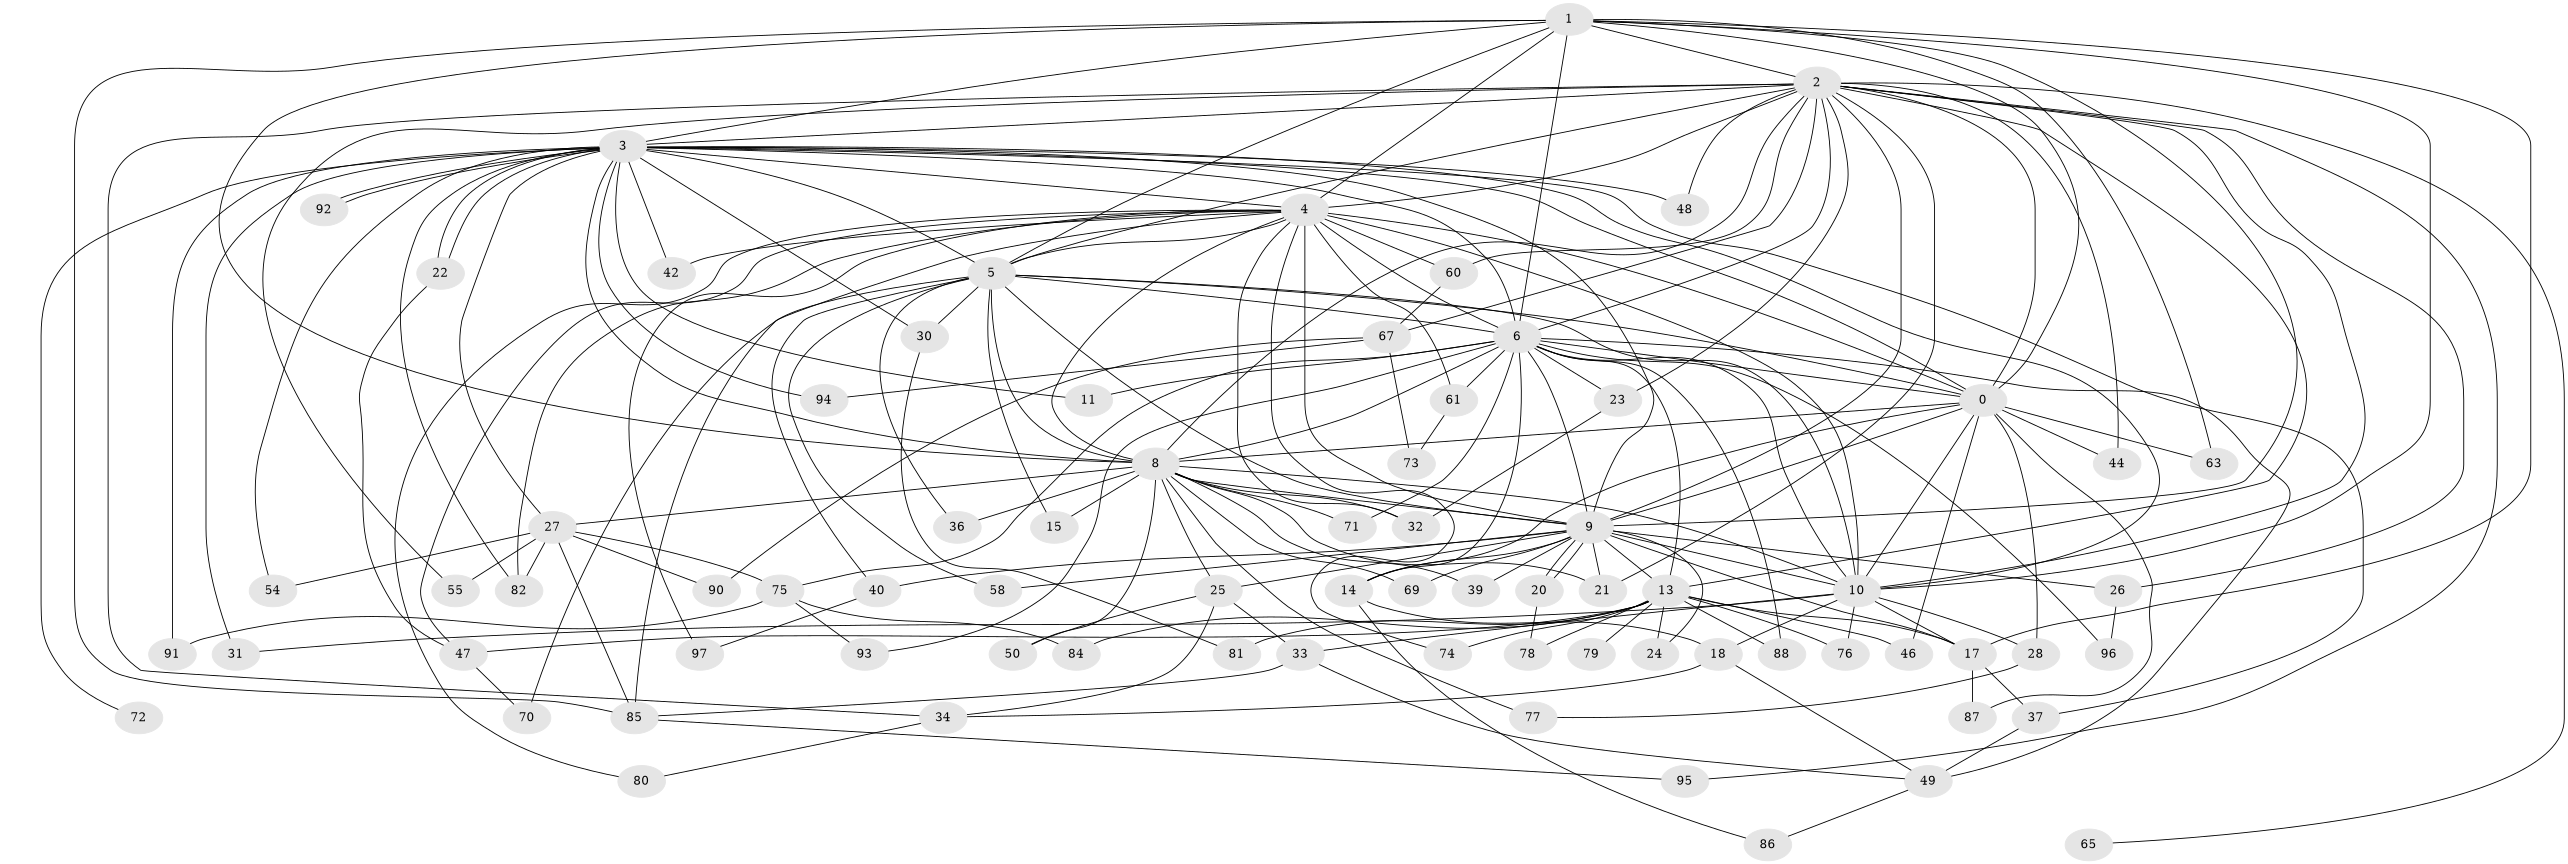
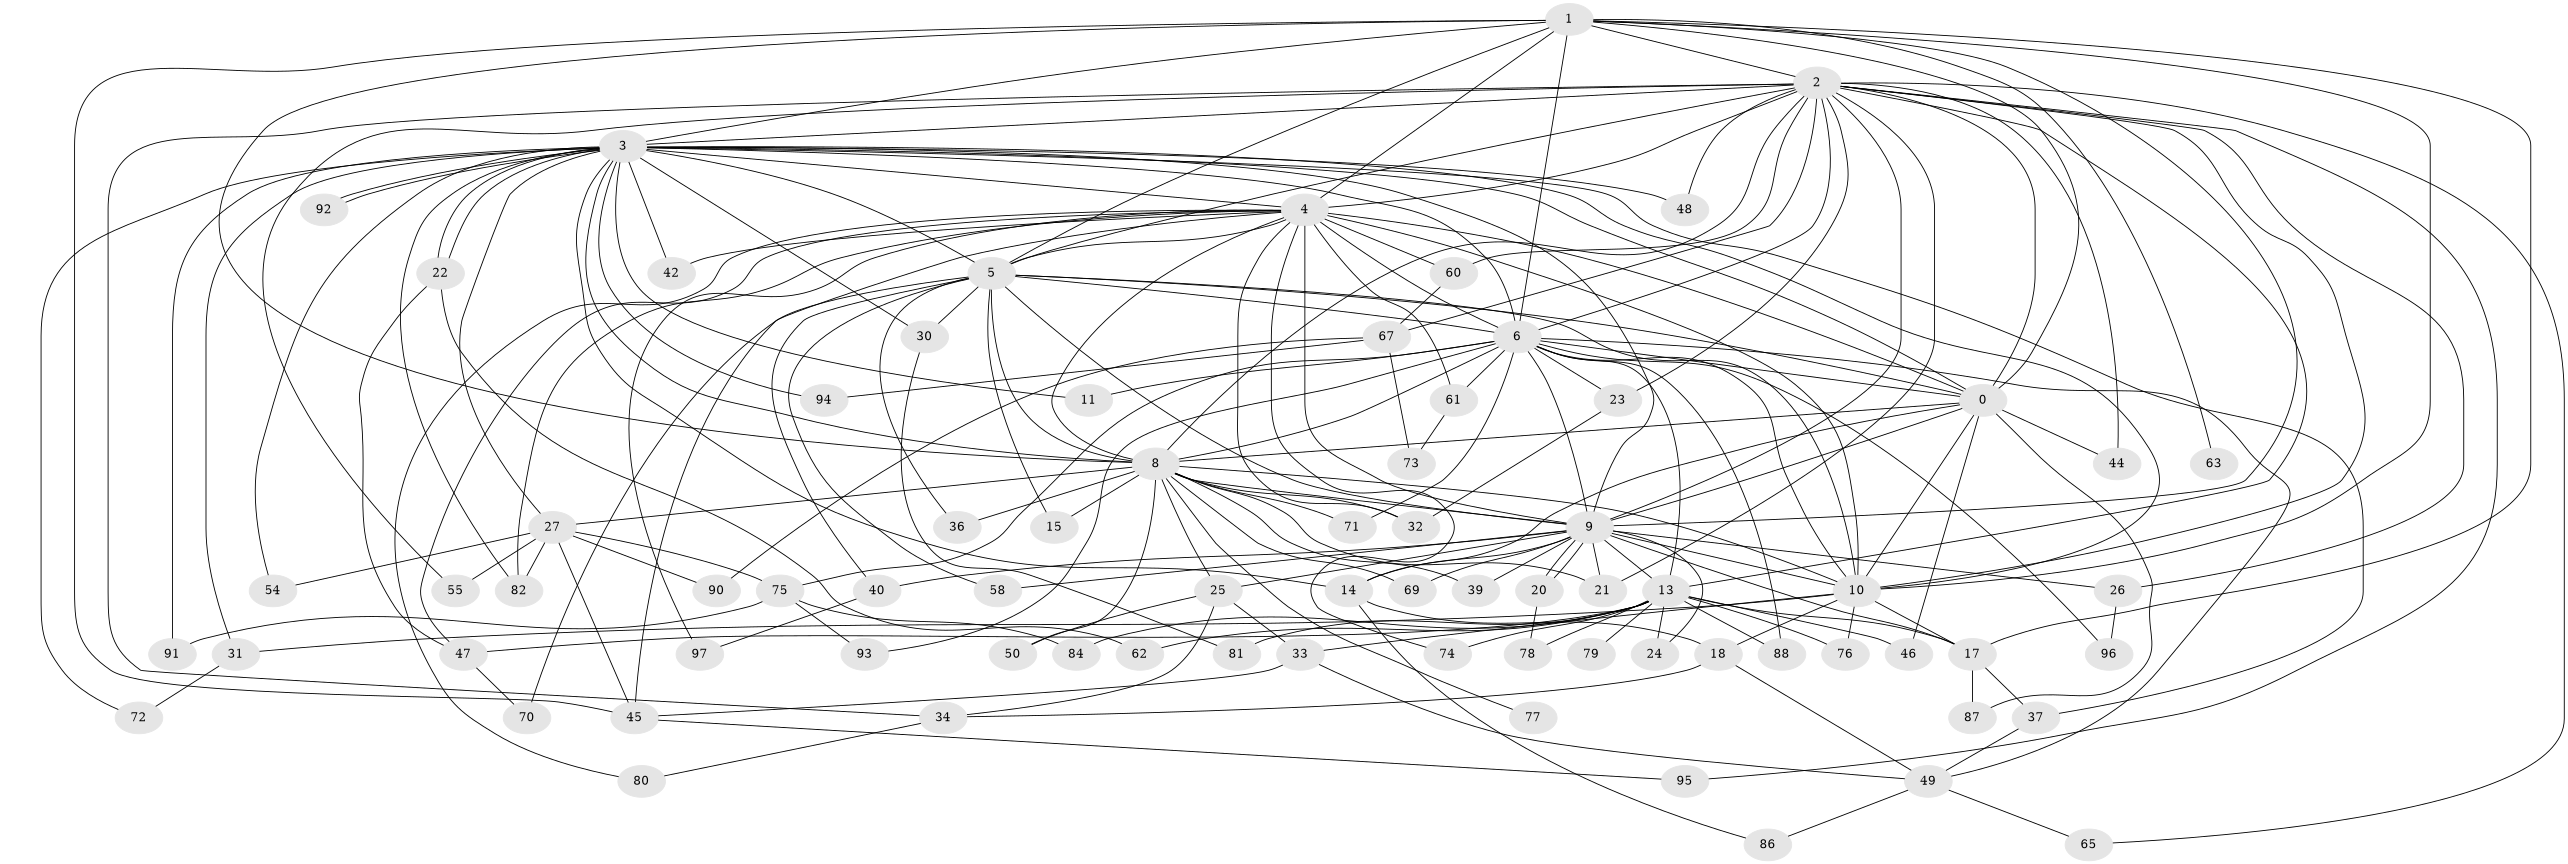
edge "0" -- "63": removed
edge "6" -- "14": now "3" -- "14"
node "62": added
node "28": removed
edge "31" -- "72": added
node "85": label "85" -> "45"
edge "49" -- "65": added
